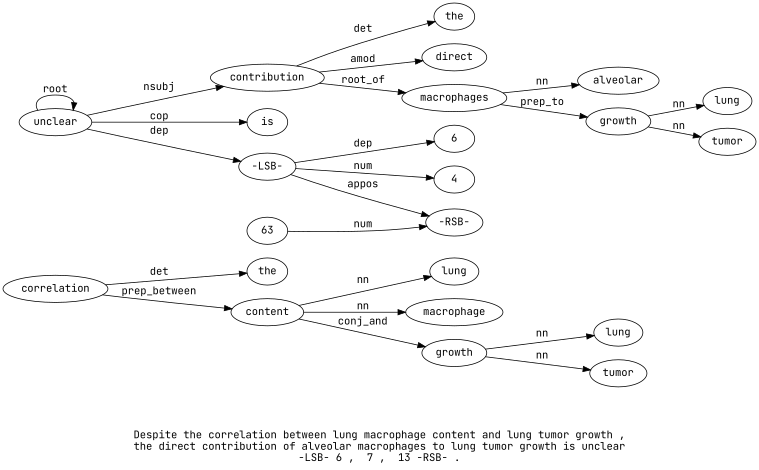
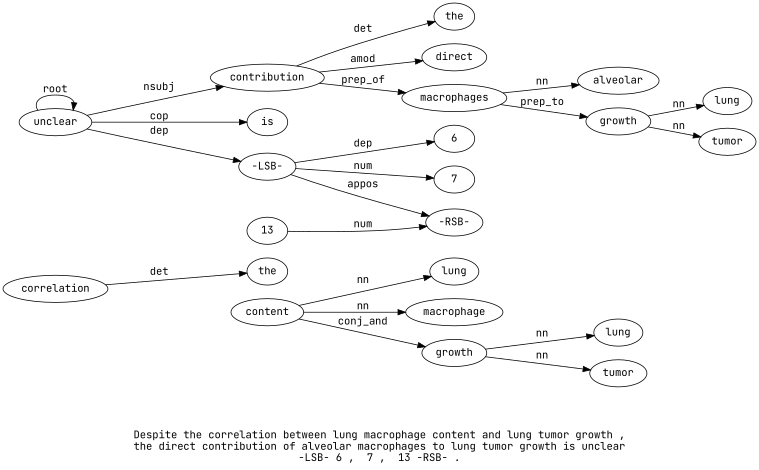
edge "contribution" -> "macrophages": label "root_of" -> "prep_of"
node "4": label "4" -> "7"
node "63": label "63" -> "13"
edge "correlation" -> "content": removed, label "prep_between"
